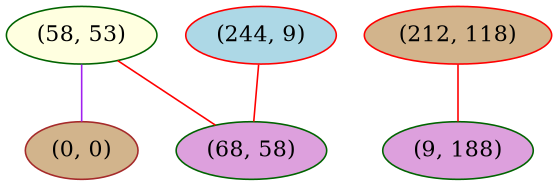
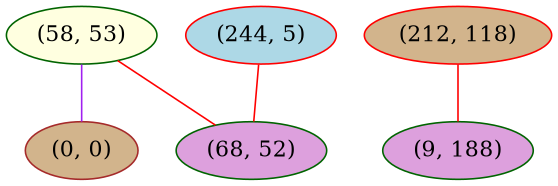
node "(244, 9)": label "(244, 9)" -> "(244, 5)"
node "(68, 58)": label "(68, 58)" -> "(68, 52)"
